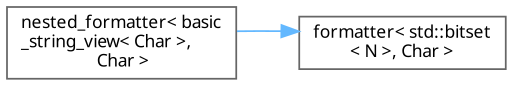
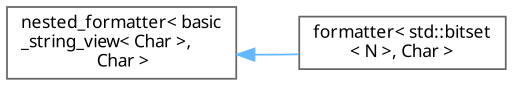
edge "nested_formatter< basic _string_view< Char >, Char >" -> "formatter< std::bitset < N >, Char >": reversed
